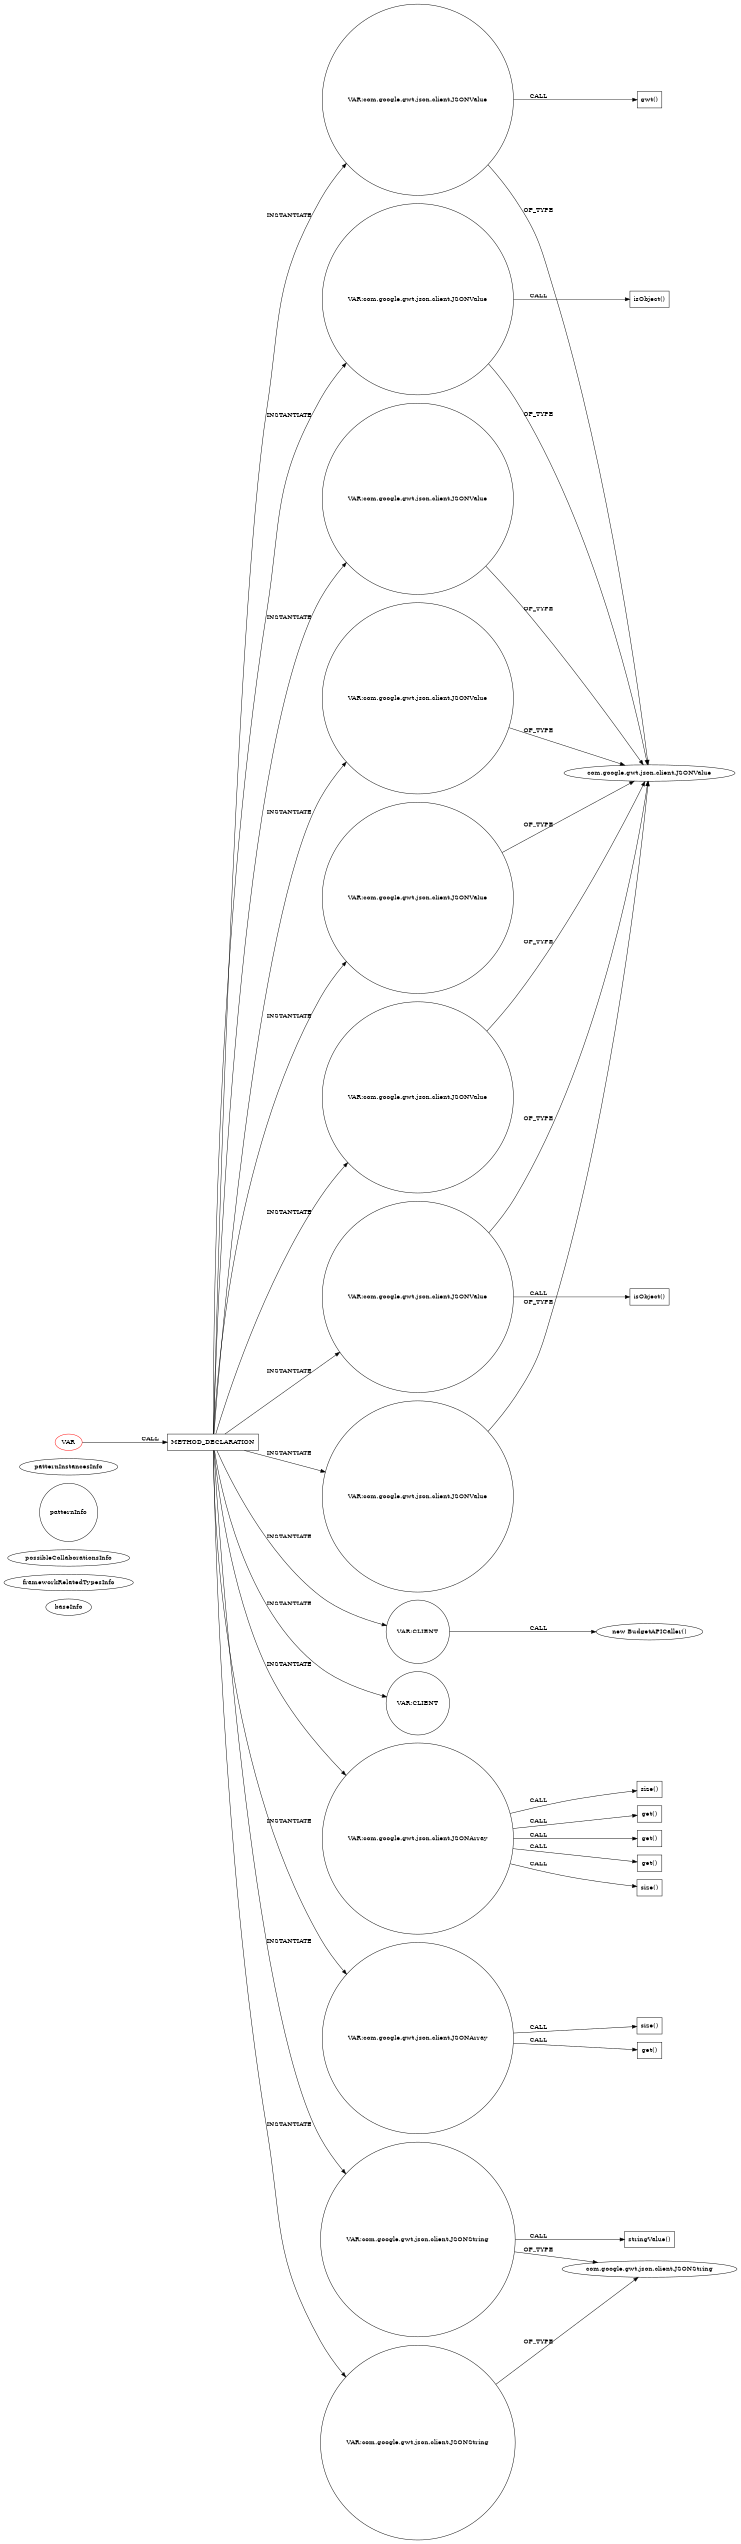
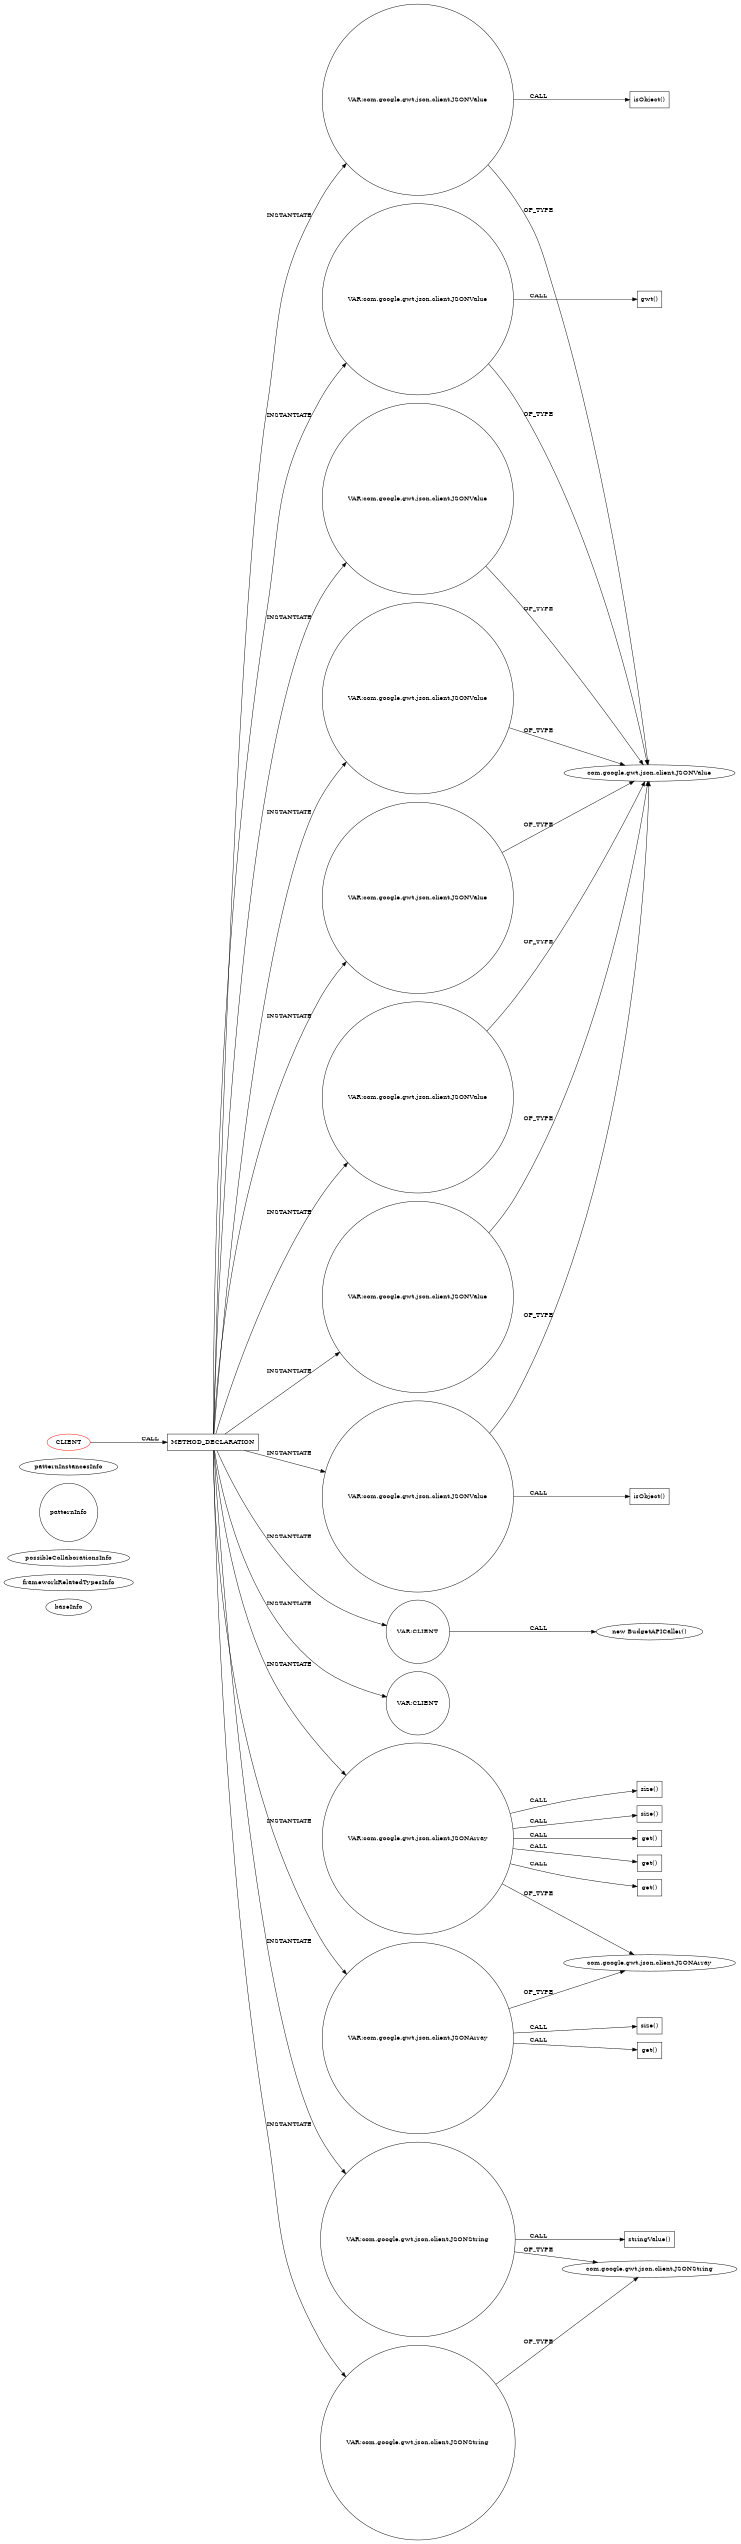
node "VAR": label "VAR" -> "CLIENT"
node "com.google.gwt.json.client.JSONArray": added
